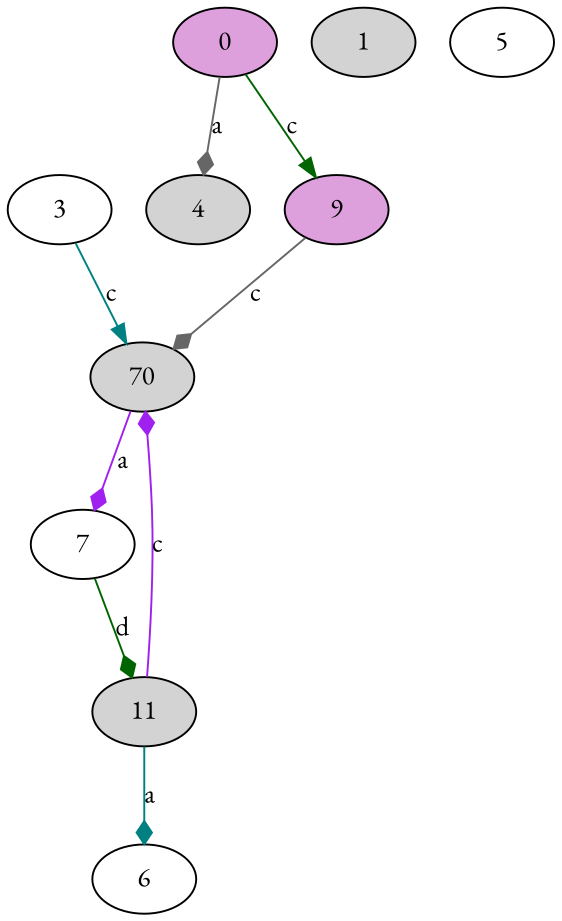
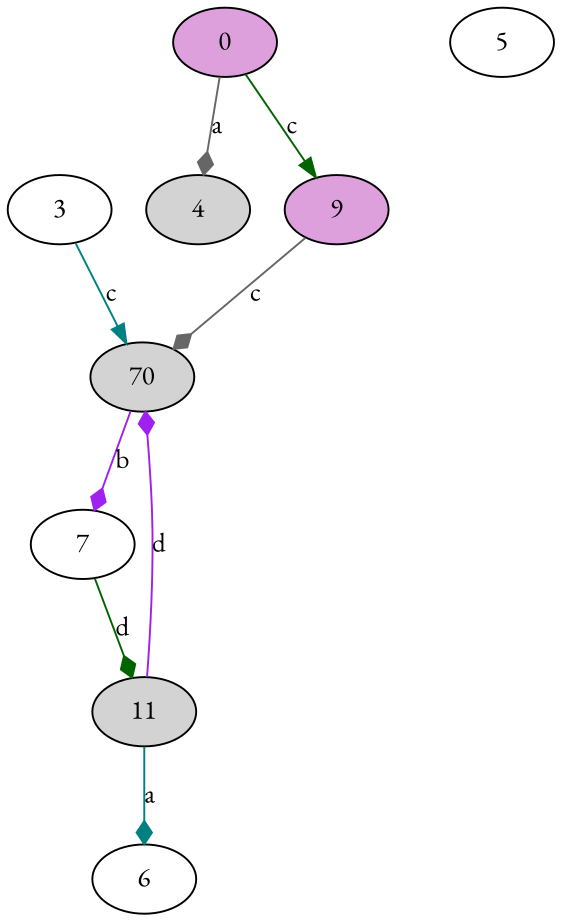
node "1": removed
edge "70" -> "7": label "a" -> "b"
edge "11" -> "70": label "c" -> "d"
